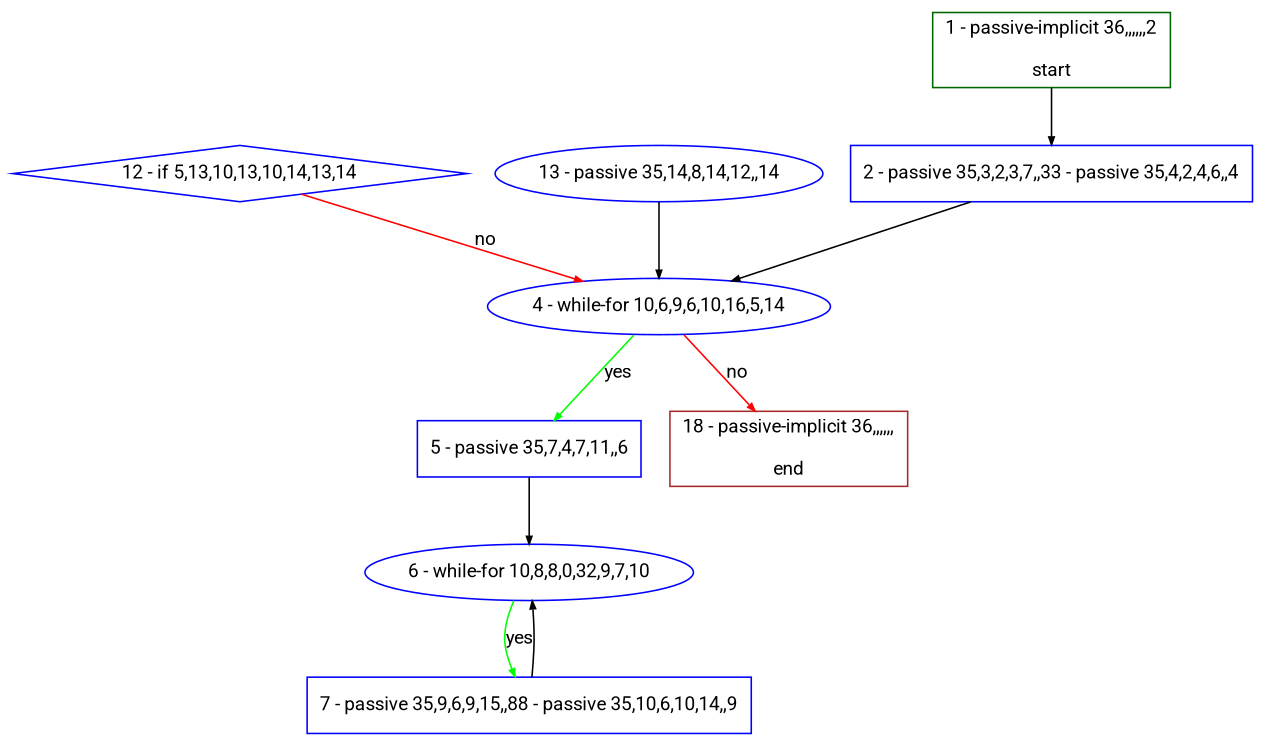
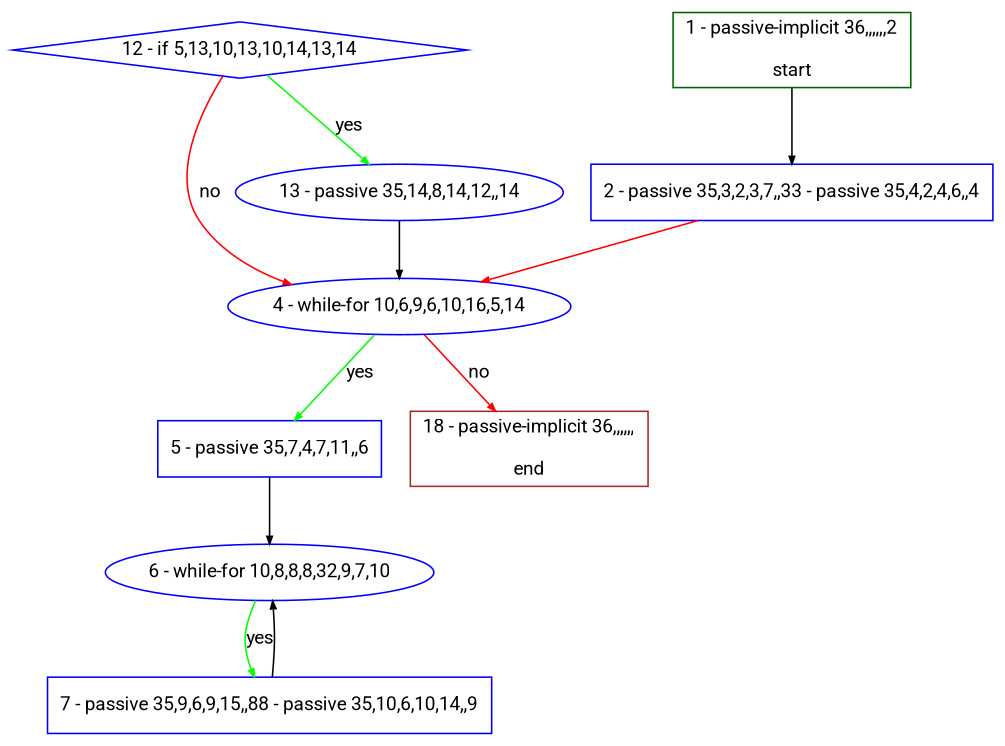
edge "12 - if 5,13,10,13,10,14,13,14" -> "13 - passive 35,14,8,14,12,,14": added, label "yes"
edge "2 - passive 35,3,2,3,7,,33 - passive 35,4,2,4,6,,4" -> "4 - while-for 10,6,9,6,10,16,5,14": color #000000 -> #ff0000
node "6 - while-for 10,8,8,0,32,9,7,10": label "6 - while-for 10,8,8,0,32,9,7,10" -> "6 - while-for 10,8,8,8,32,9,7,10"
